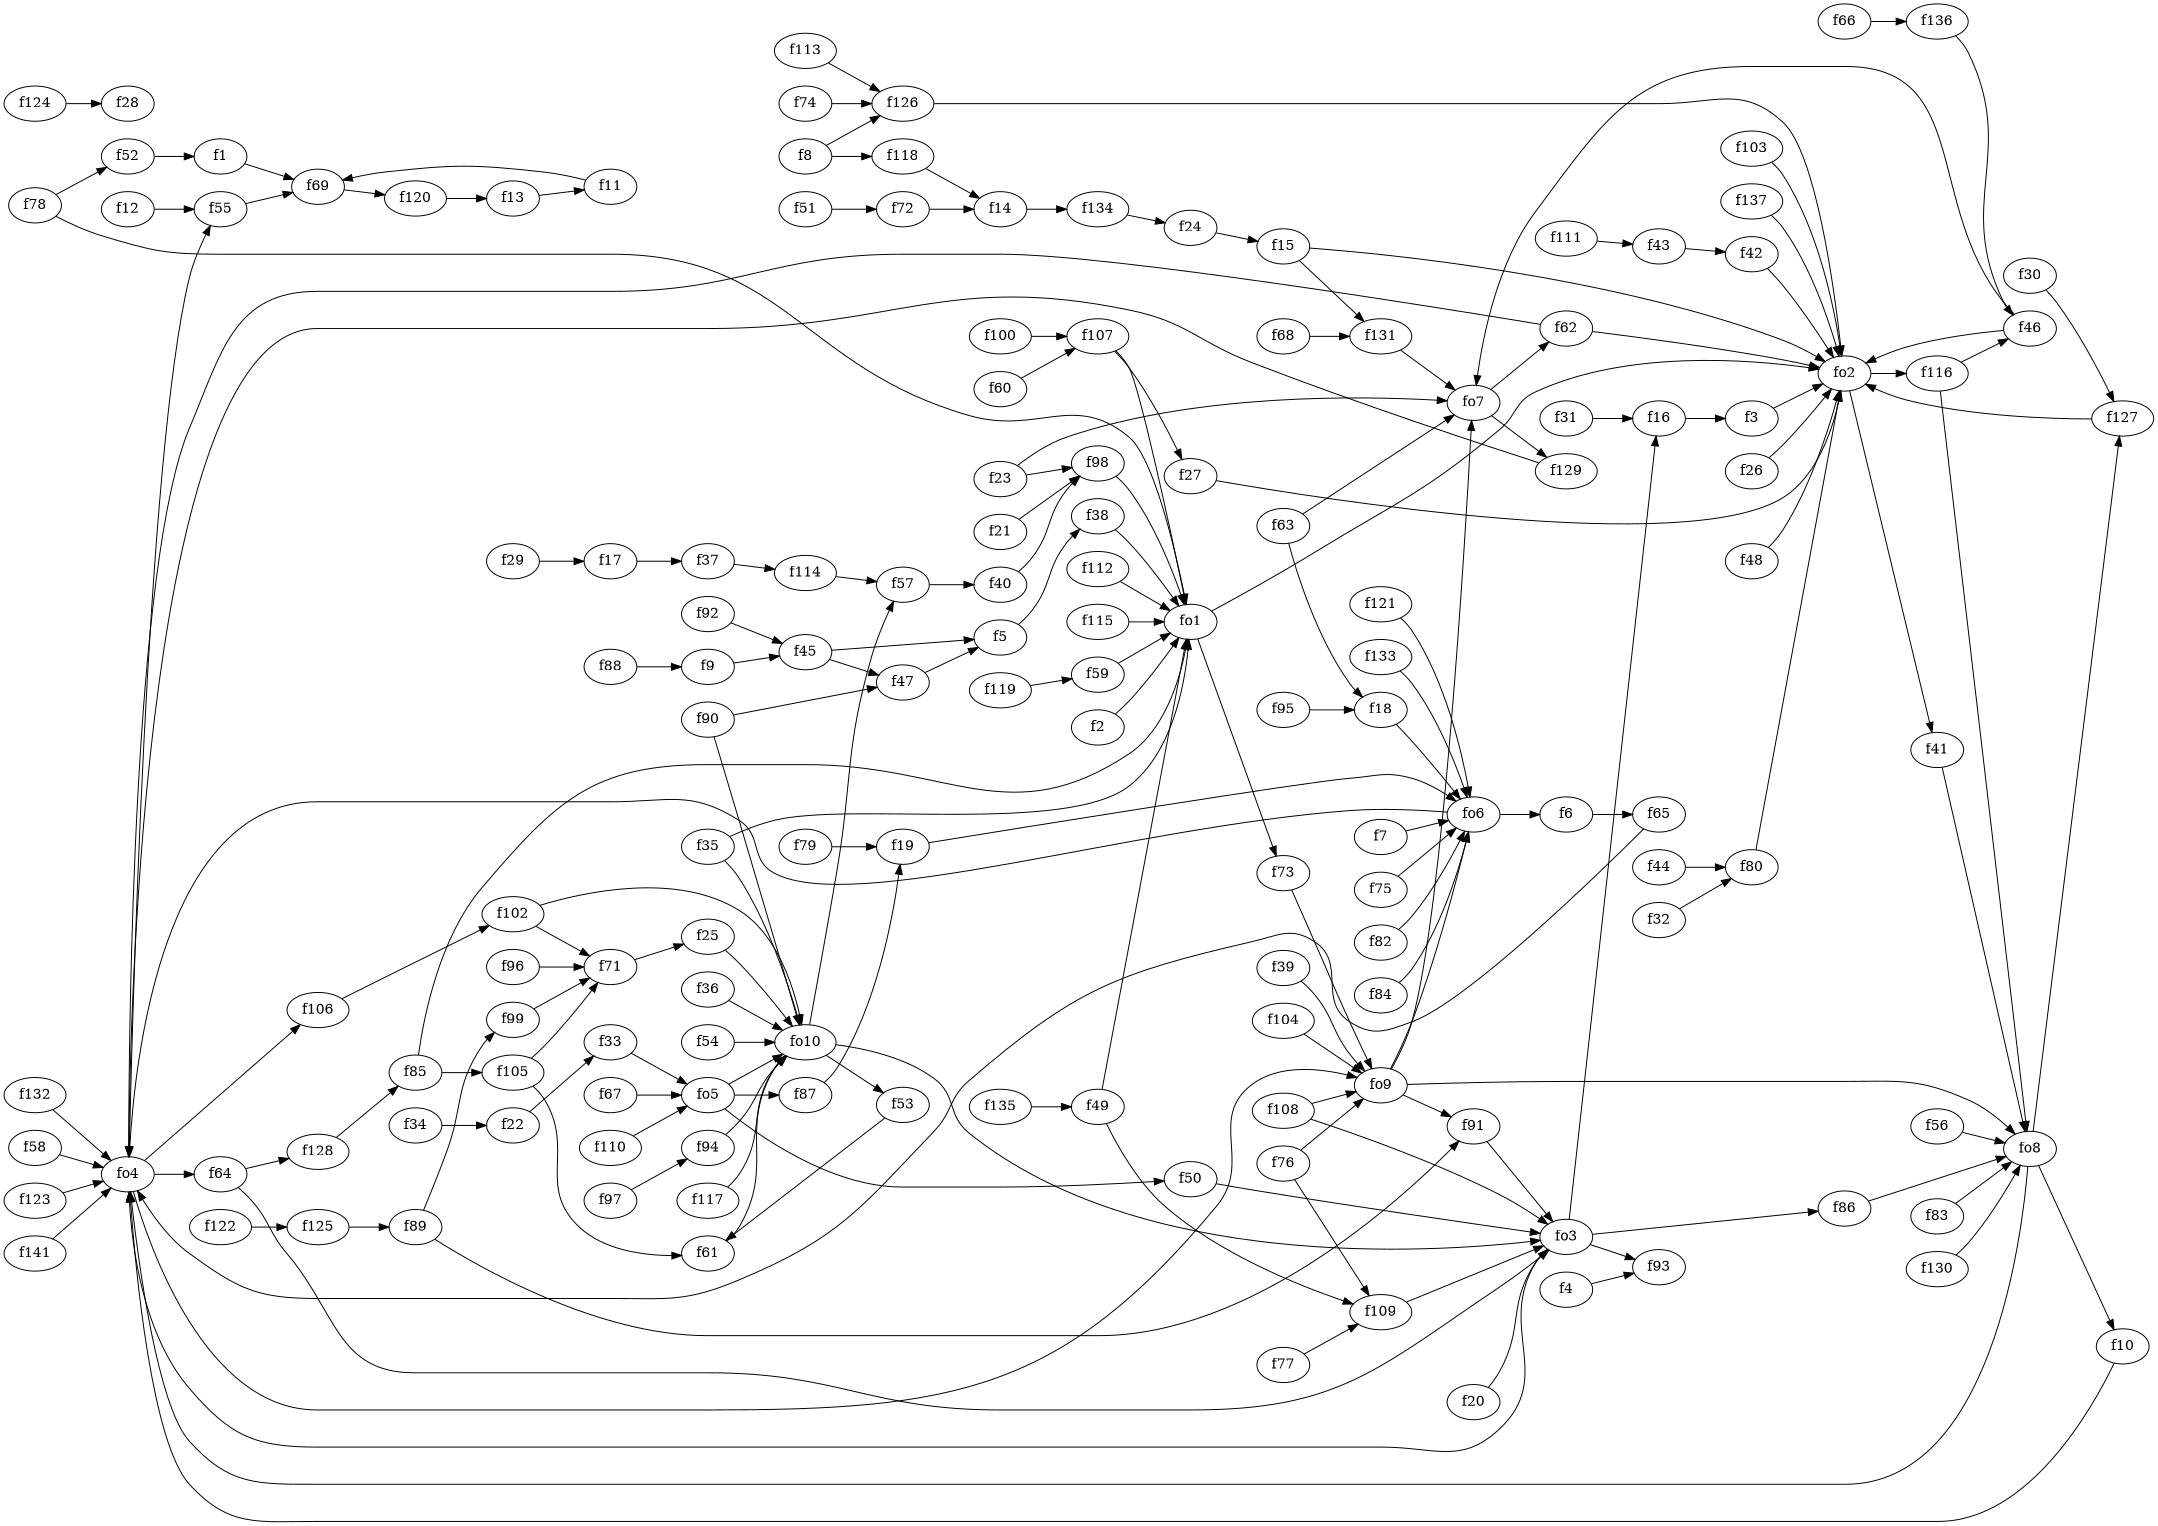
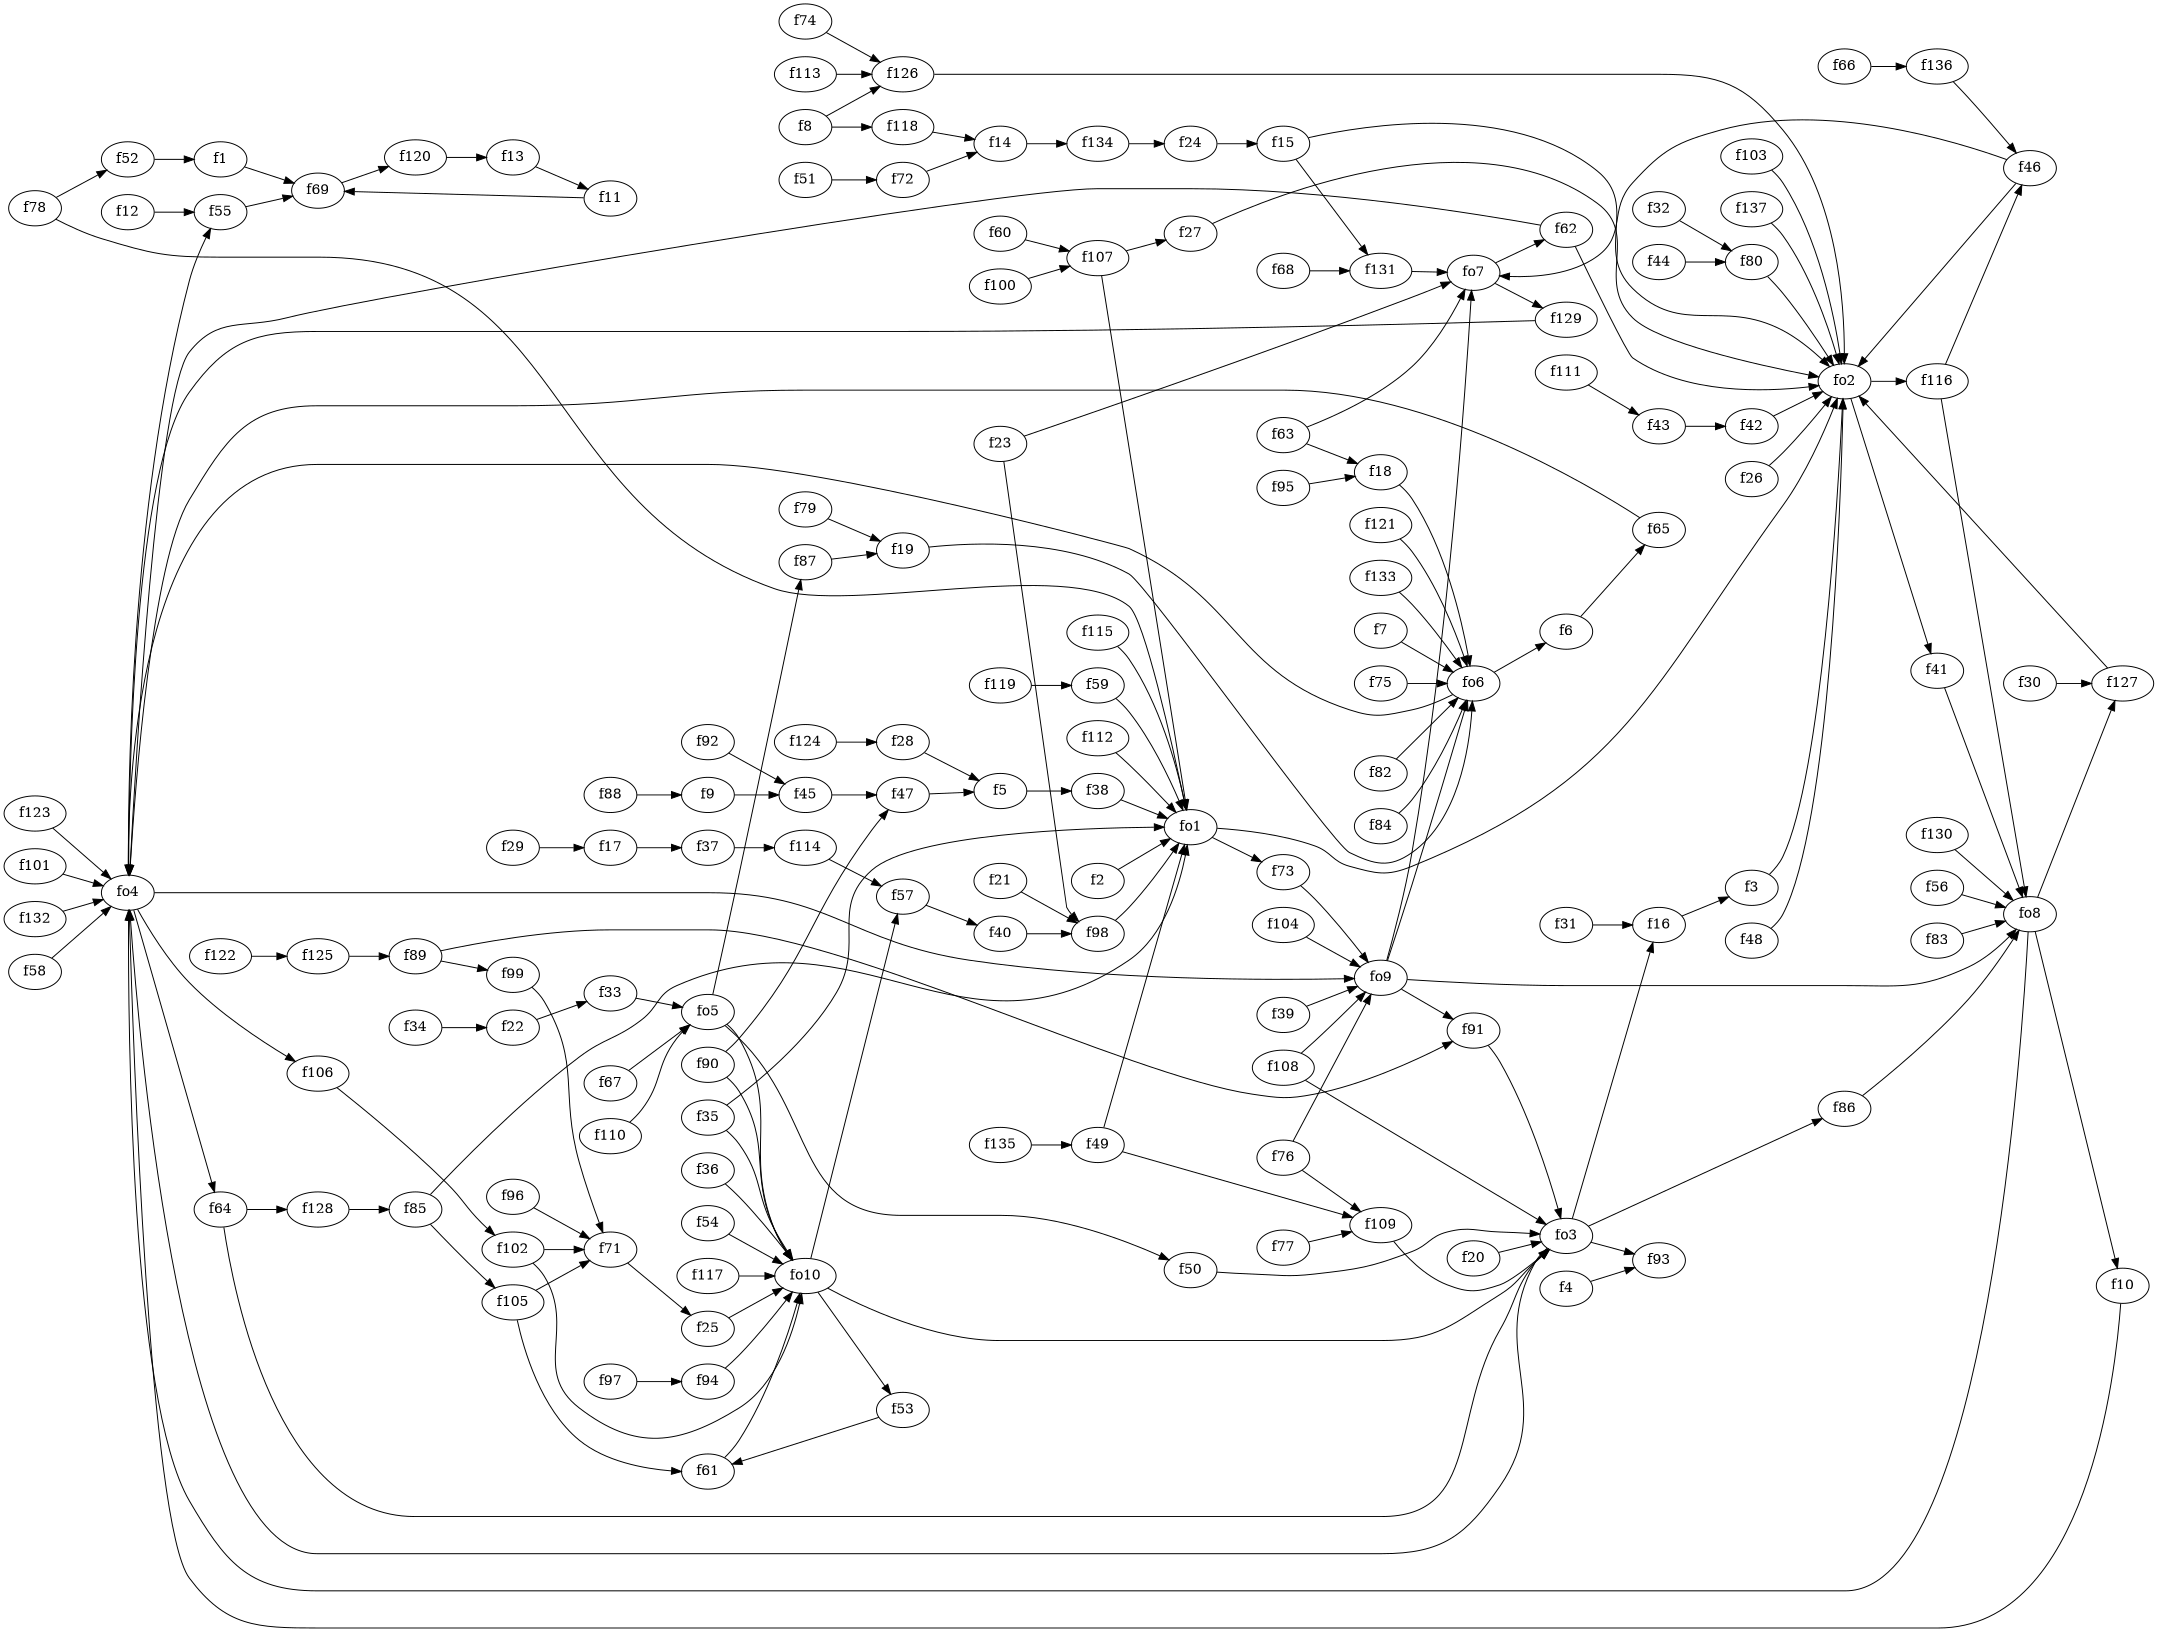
edge "f45" -> "f5": now "f28" -> "f5"
node "f141": label "f141" -> "f101"
